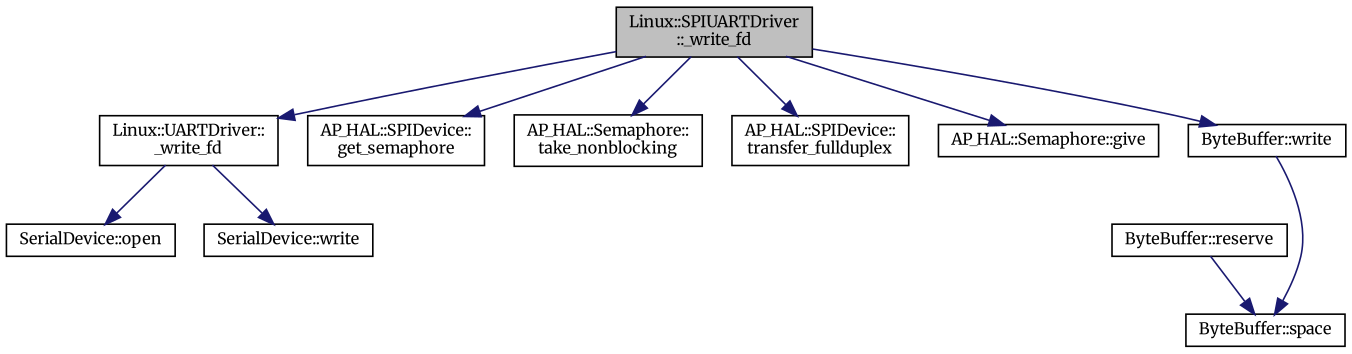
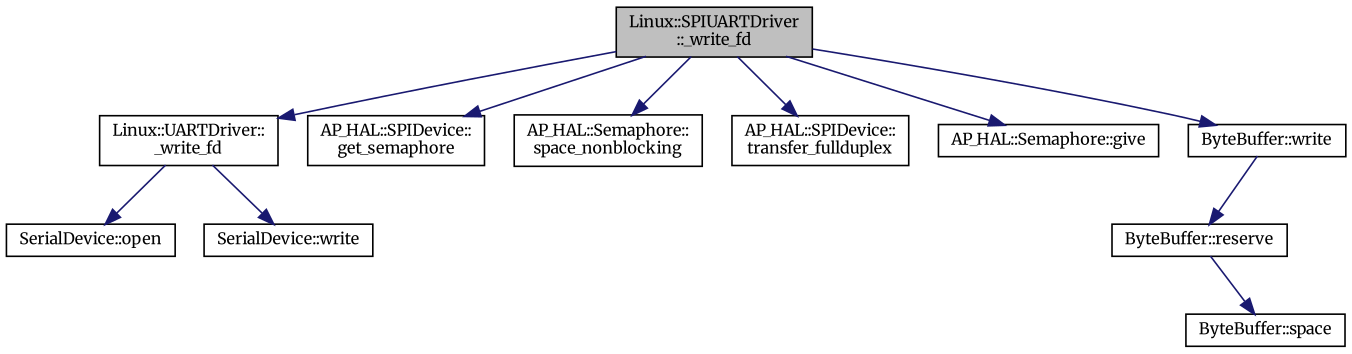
node "AP_HAL::Semaphore:: take_nonblocking": label "AP_HAL::Semaphore:: take_nonblocking" -> "AP_HAL::Semaphore:: space_nonblocking"
edge "ByteBuffer::write" -> "ByteBuffer::space": now "ByteBuffer::write" -> "ByteBuffer::reserve"
